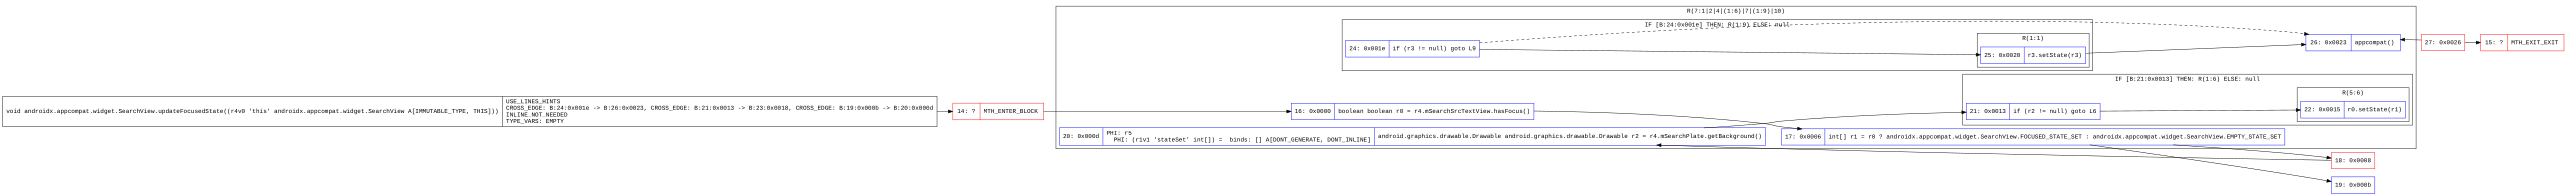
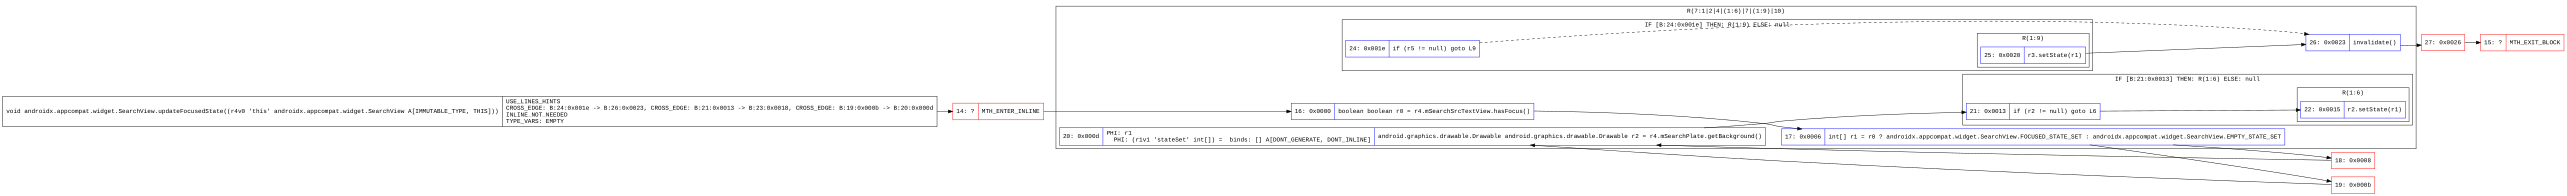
cluster "R(1:1)": label "R(1:1)" -> "R(1:9)"
edge "27: 0x0026" -> "26: 0x0023": reversed
node "26: 0x0023": text "appcompat()" -> "invalidate()"
node "15: ?": text "MTH_EXIT_EXIT" -> "MTH_EXIT_BLOCK"
node "24: 0x001e": text "if (r3 != null) goto L9" -> "if (r5 != null) goto L9"
edge "24: 0x001e" -> "25: 0x0020": removed
node "25: 0x0020": text "r3.setState(r3)" -> "r3.setState(r1)"
cluster "R(5:6)": label "R(5:6)" -> "R(1:6)"
node "22: 0x0015": text "r0.setState(r1)" -> "r2.setState(r1)"
node "14: ?": text "MTH_ENTER_BLOCK" -> "MTH_ENTER_INLINE"
node "20: 0x000d": text "PHI: r5" -> "PHI: r1"
edge "19: 0x000b" -> "20: 0x000d": added
node "19: 0x000b": color blue -> red
